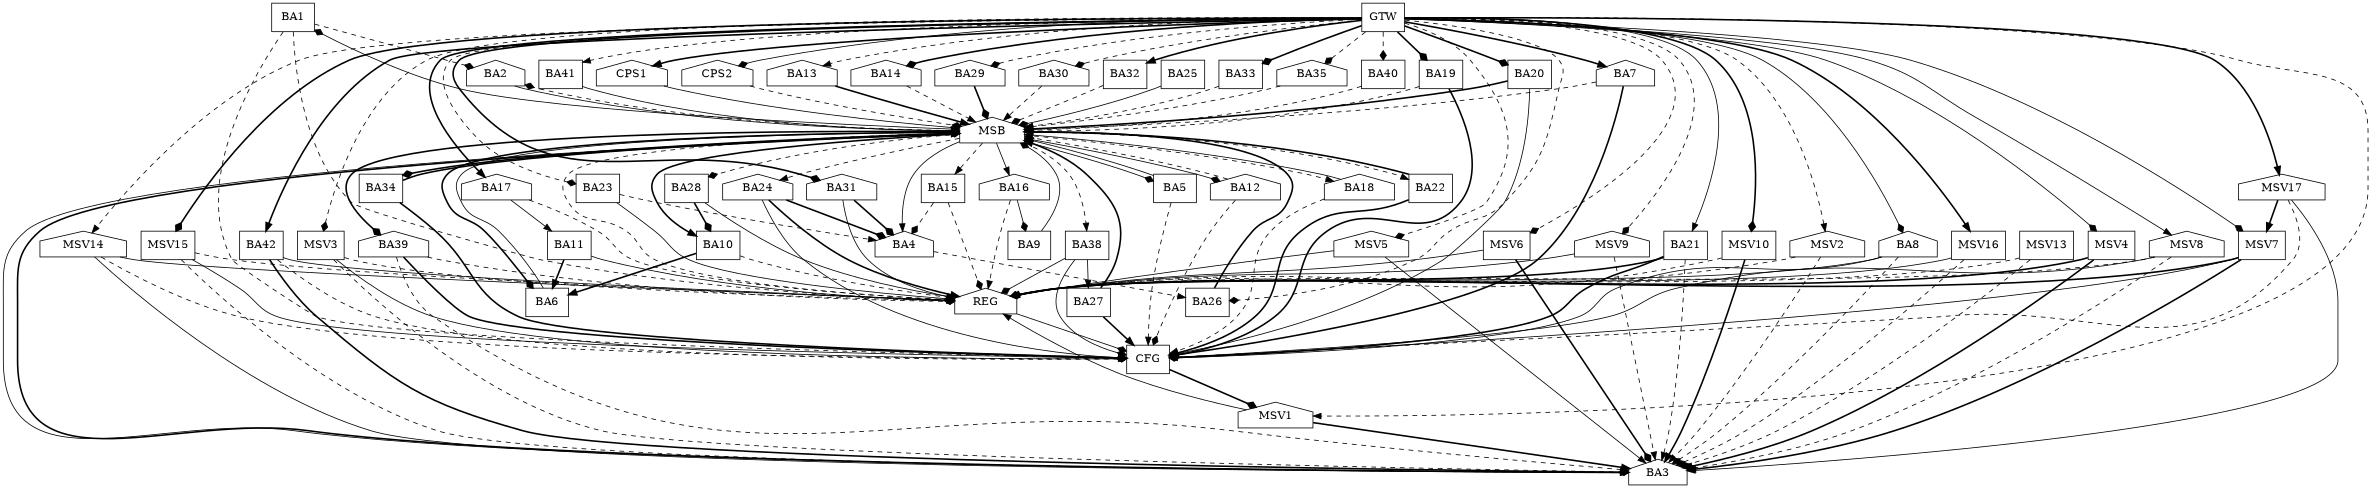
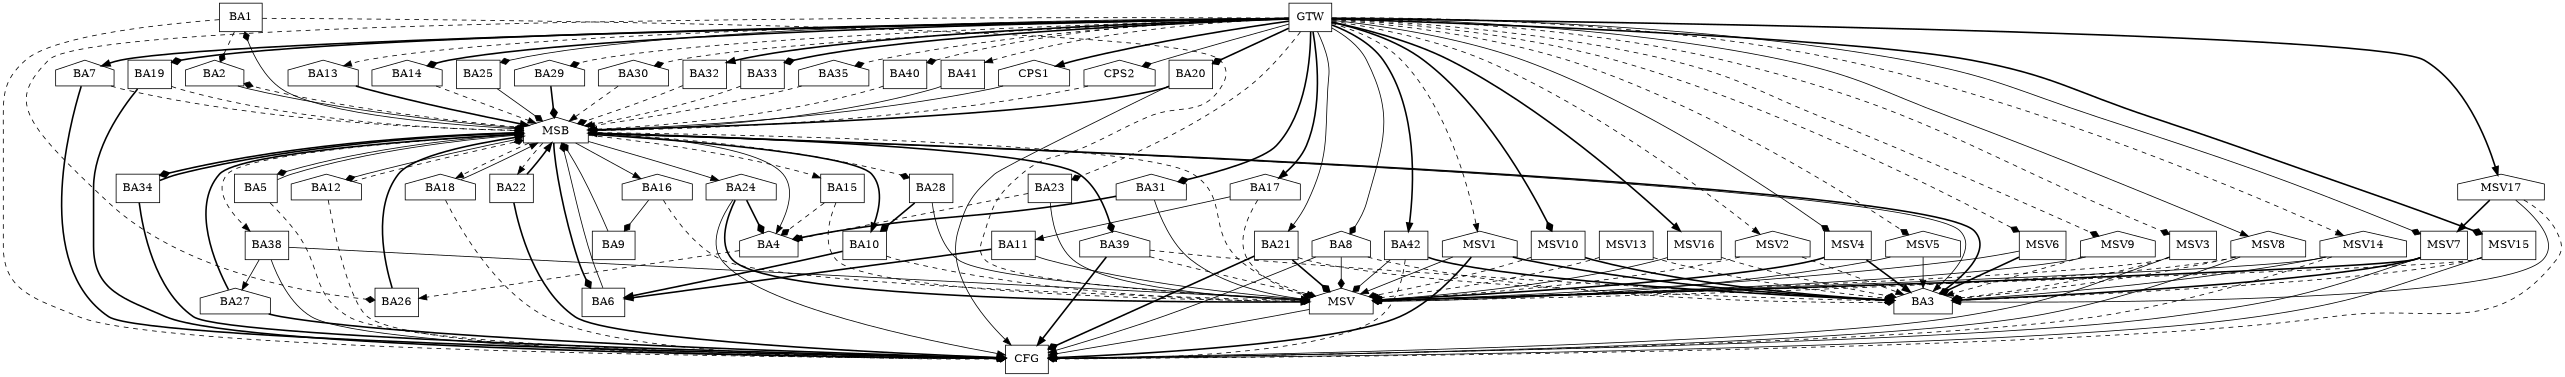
edge "GTW" -> "BA25": added
edge "MSB" -> "BA24": style dashed -> solid
node "REG": label "REG" -> "MSV"
node "BA27": shape box -> house
edge "CFG" -> "MSV1": reversed
